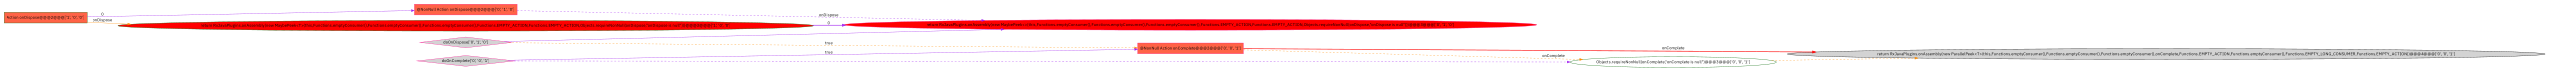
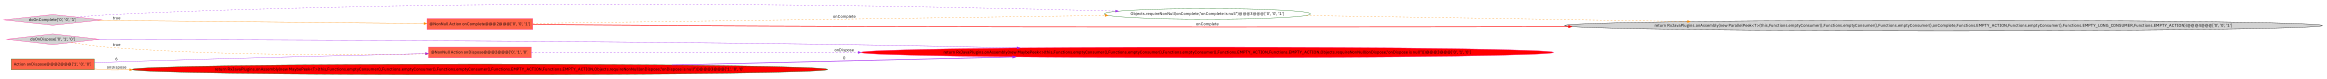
edge "Action onDispose@@@2@@@['1', '0', '0']" -> "@NonNull Action onDispose@@@2@@@['0', '1', '0']": label "0" -> "6"
edge "doOnDispose['0', '1', '0']" -> "@NonNull Action onComplete@@@2@@@['0', '0', '1']": now "doOnDispose['0', '1', '0']" -> "@NonNull Action onDispose@@@2@@@['0', '1', '0']"
edge "doOnComplete['0', '0', '1']" -> "@NonNull Action onComplete@@@2@@@['0', '0', '1']": color purple -> darkorange
